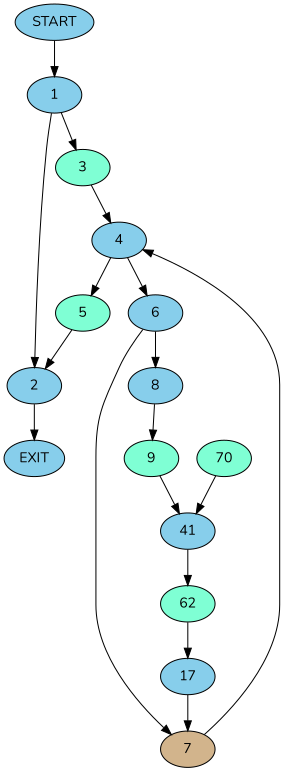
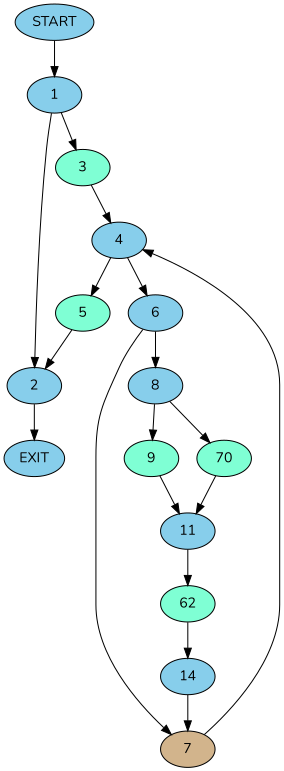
edge "8" -> "70": added
node "41": label "41" -> "11"
node "17": label "17" -> "14"
